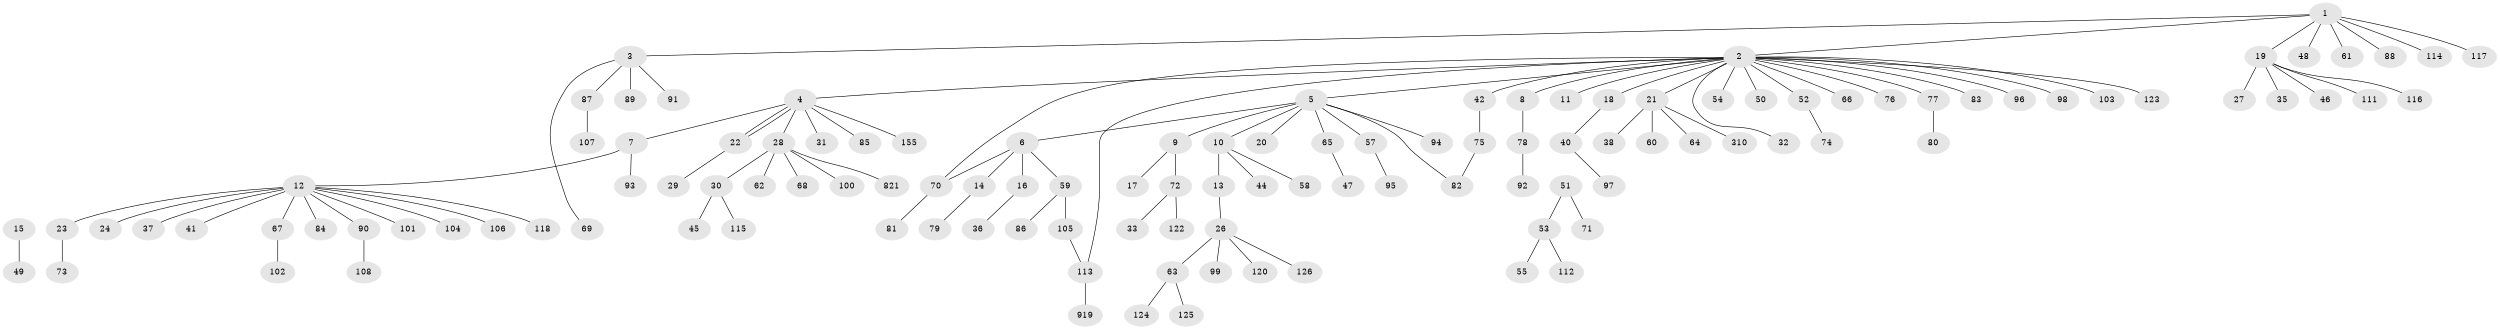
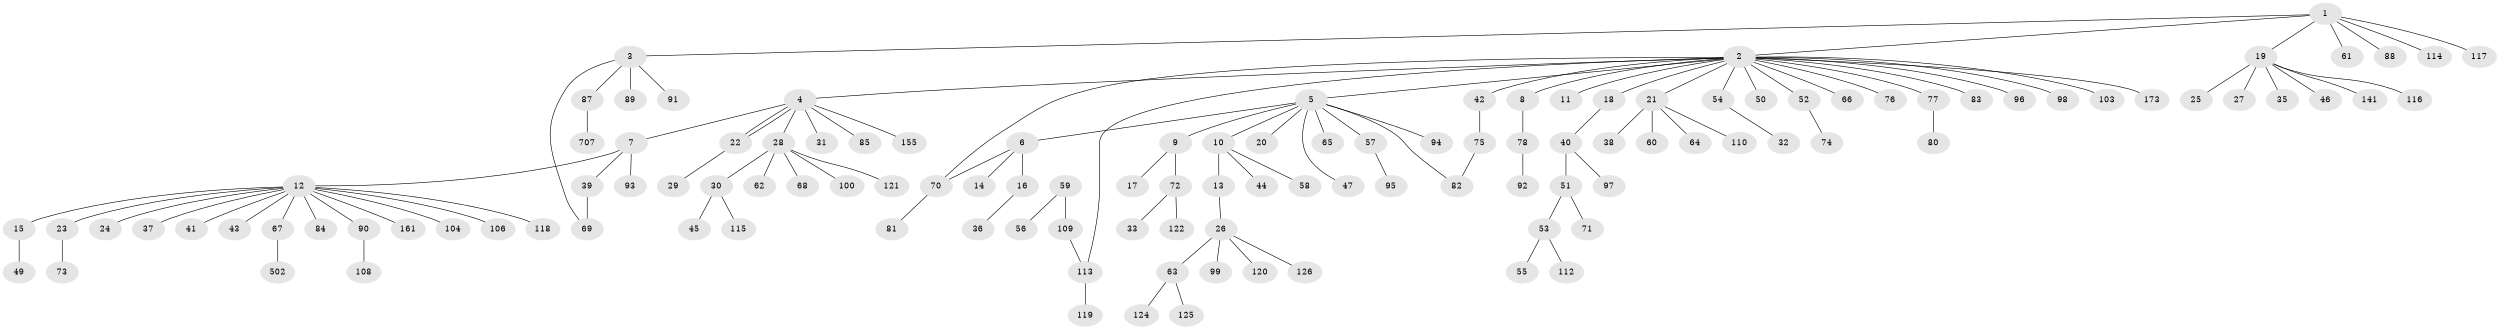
node "48": removed
node "123": label "123" -> "173"
node "25": added
node "111": label "111" -> "141"
edge "2" -- "32": now "54" -- "32"
node "107": label "107" -> "707"
node "310": label "310" -> "110"
edge "65" -- "47": now "5" -- "47"
edge "6" -- "59": removed
edge "40" -- "51": added
node "39": added
node "821": label "821" -> "121"
edge "12" -- "15": added
node "43": added
node "101": label "101" -> "161"
node "79": removed
node "86": label "86" -> "56"
node "105": label "105" -> "109"
node "102": label "102" -> "502"
node "919": label "919" -> "119"
